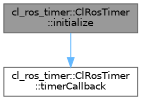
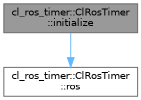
node "cl_ros_timer::ClRosTimer ::timerCallback": label "cl_ros_timer::ClRosTimer ::timerCallback" -> "cl_ros_timer::ClRosTimer ::ros"
